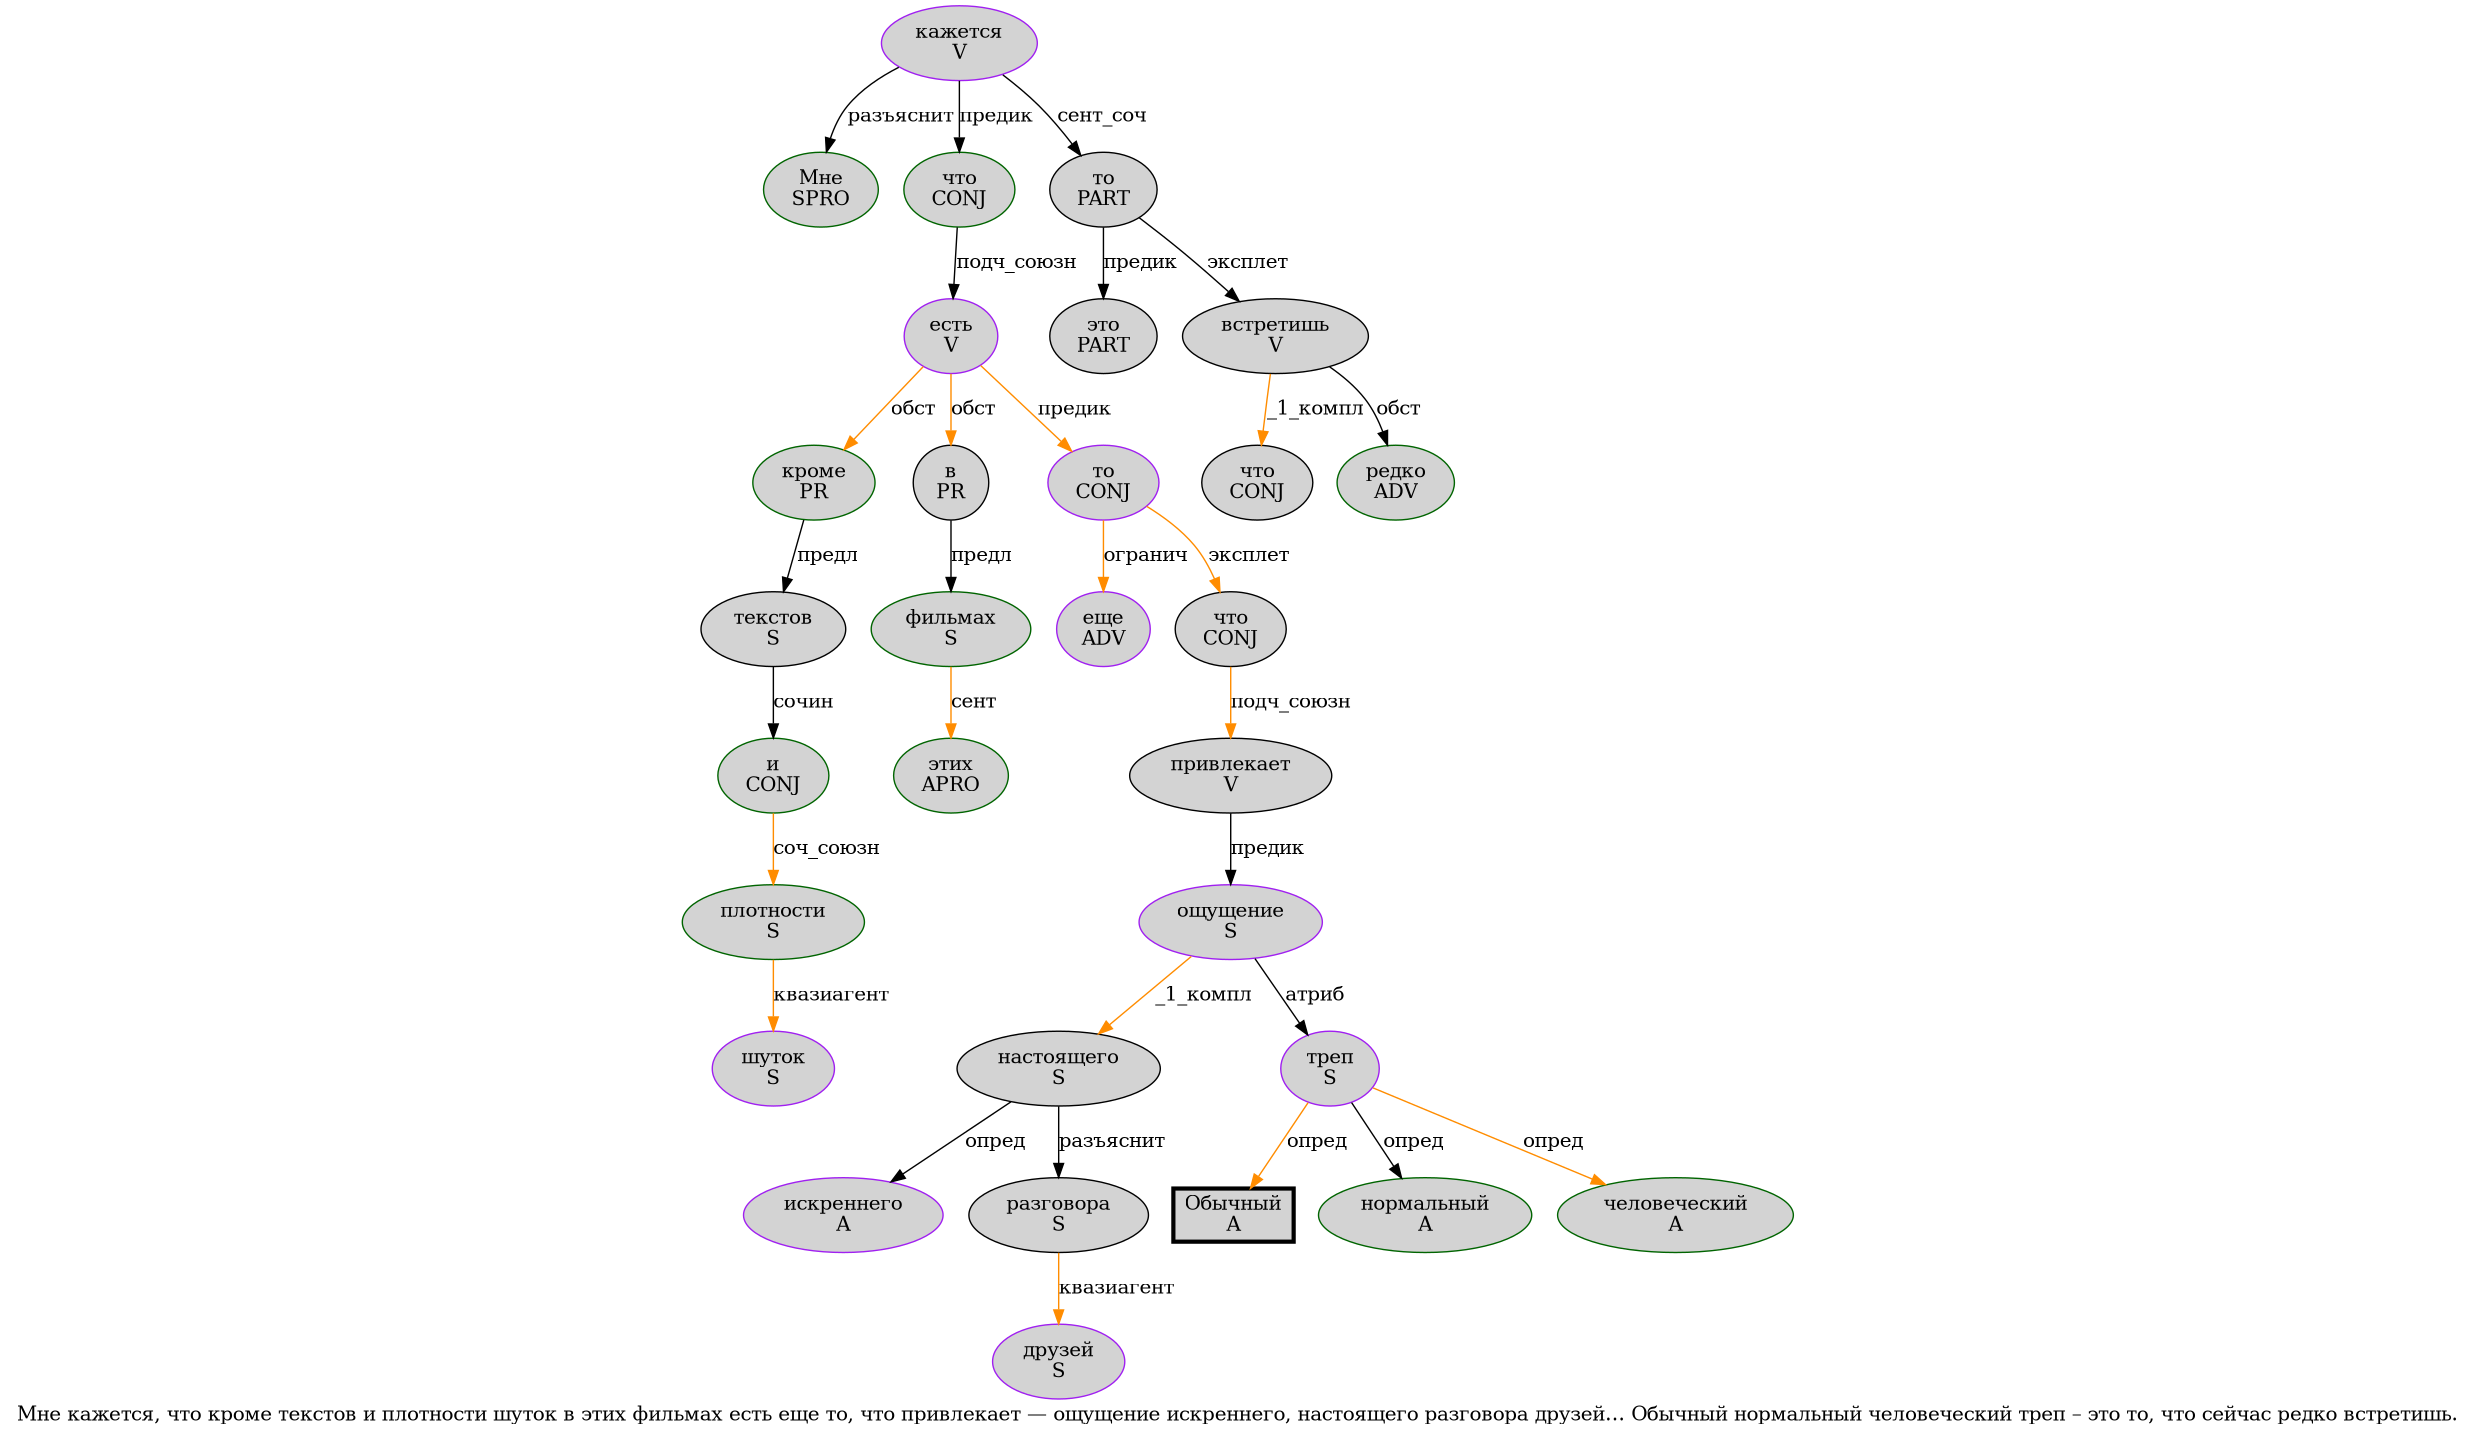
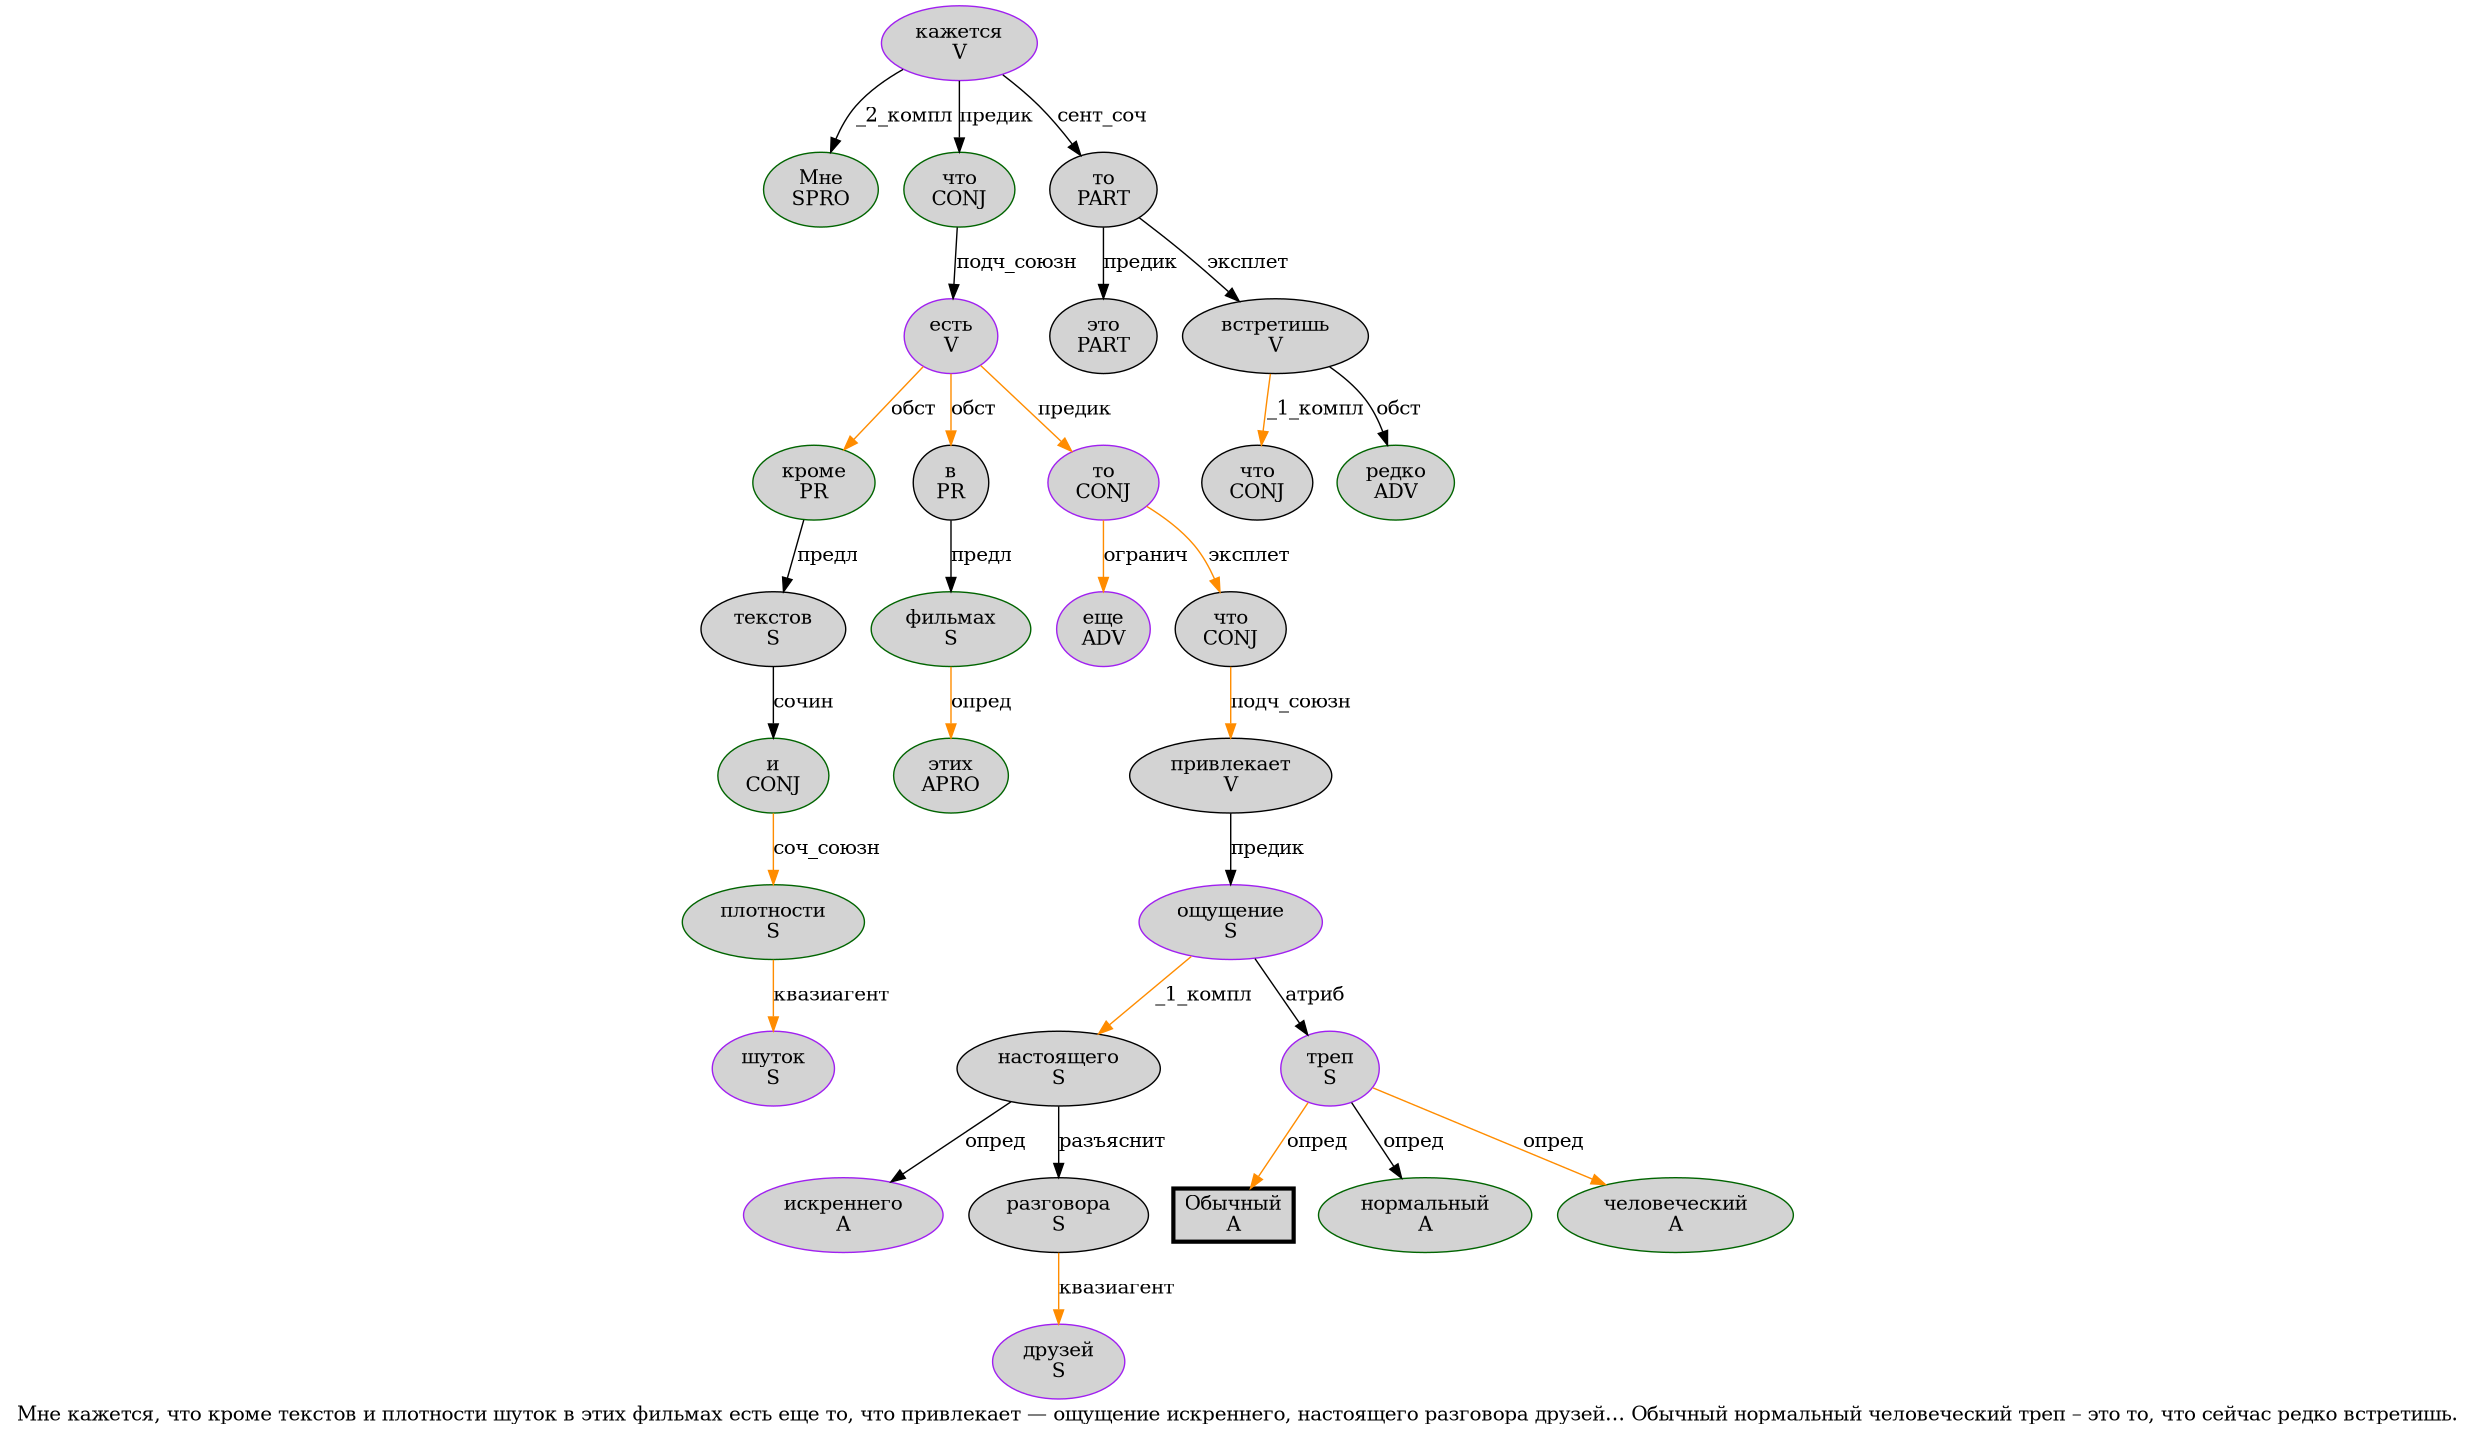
edge "кажется V" -> "Мне SPRO": label "разъяснит" -> "_2_компл"
edge "фильмах S" -> "этих APRO": label "сент" -> "опред"
